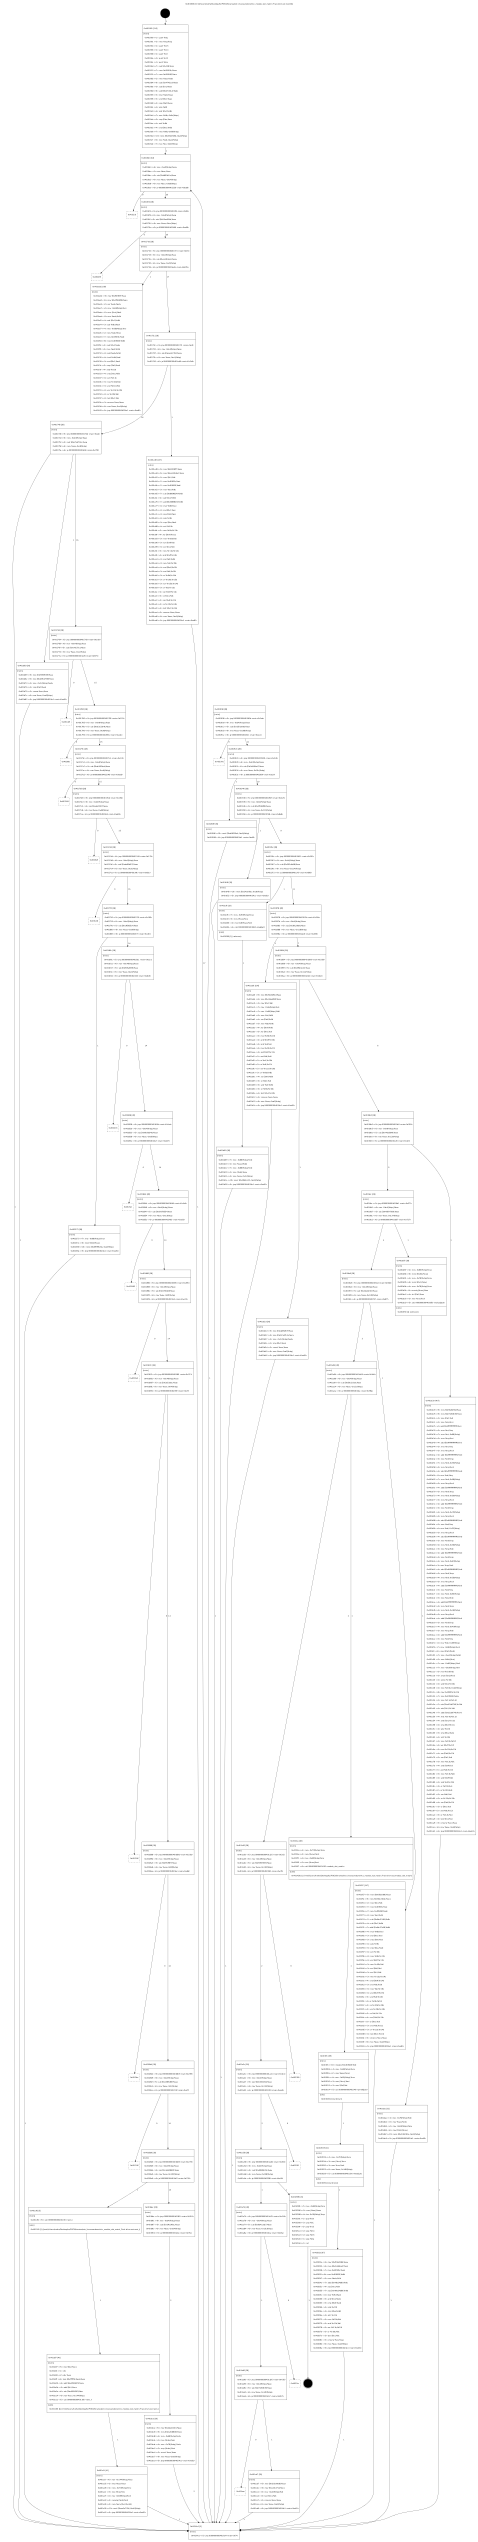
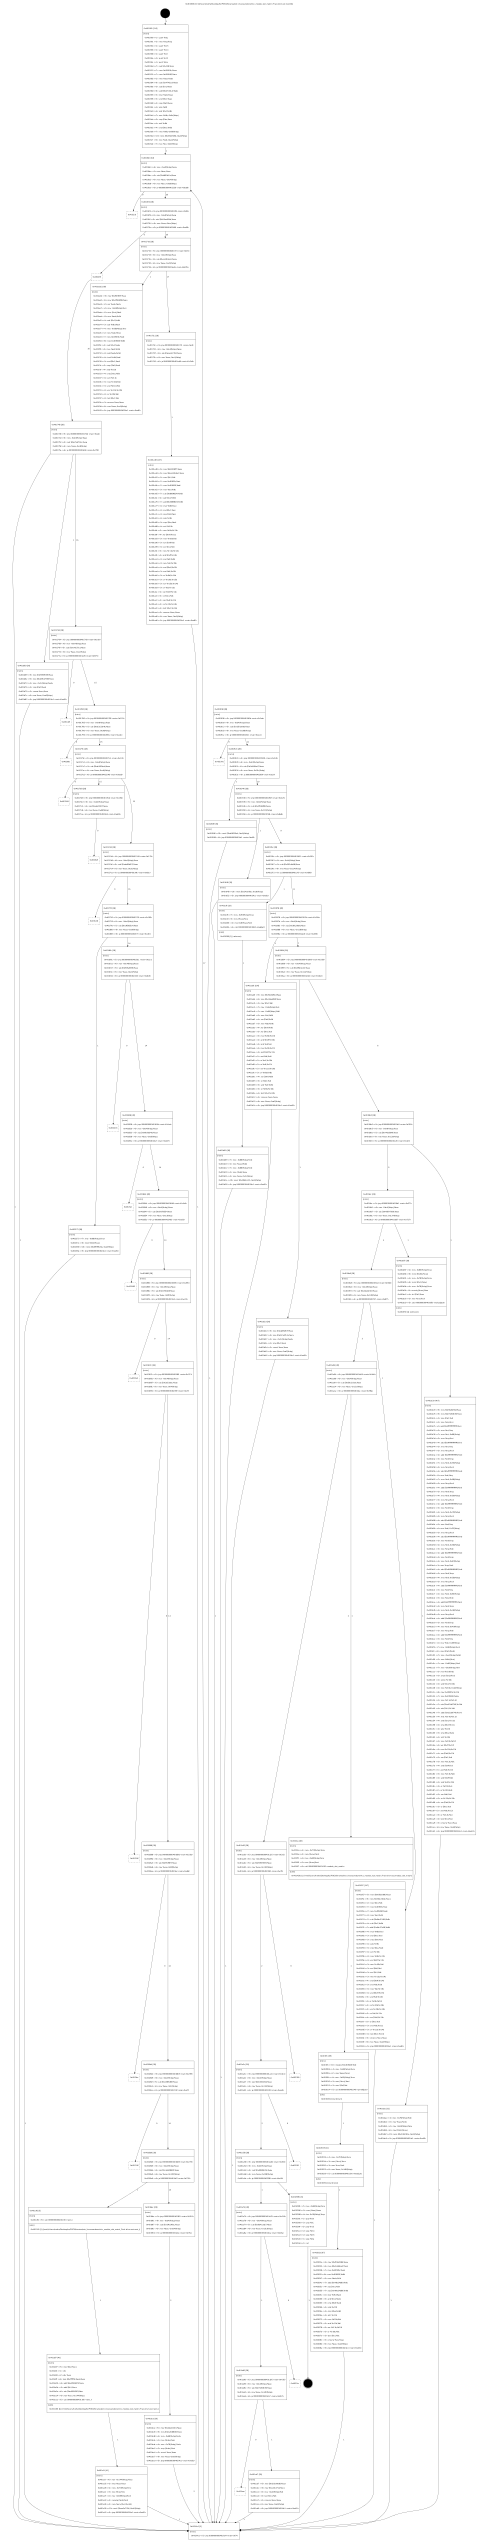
edge "0x40172c [28]" -> "0x401748 [28]": now "0x402469" -> "0x401748 [28]"
edge "0x4017b8 [28]" -> "0x4017d4 [28]": now "0x40179c [28]" -> "0x4017d4 [28]"
